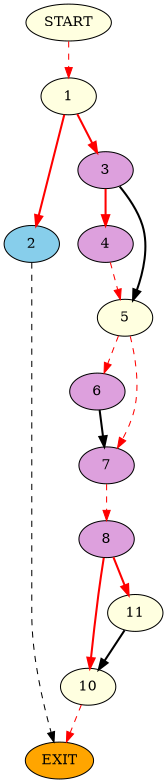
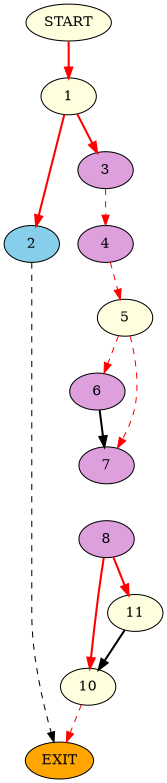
edge "START" -> "1": style dashed -> bold
edge "3" -> "4": style bold -> dashed
edge "3" -> "5": removed
edge "7" -> "8": removed
